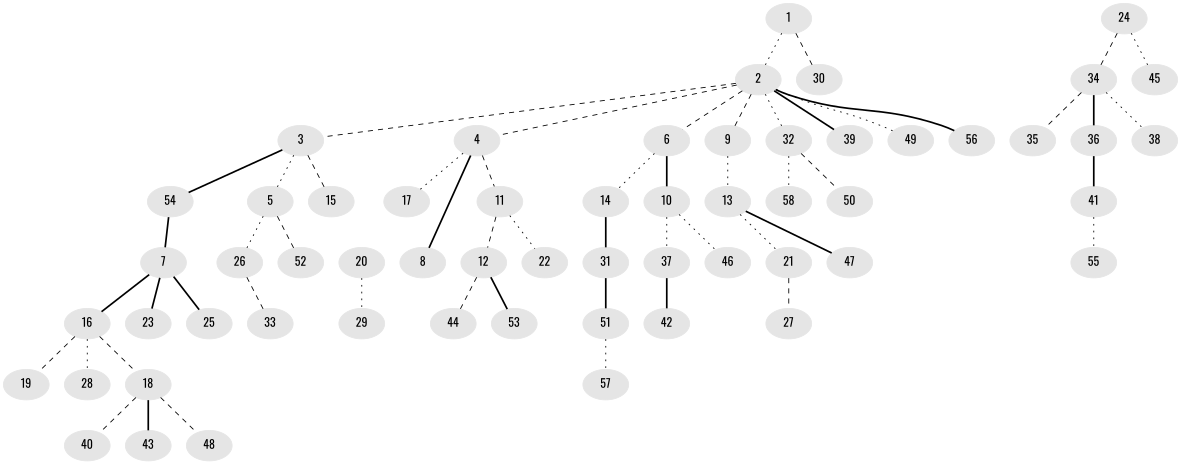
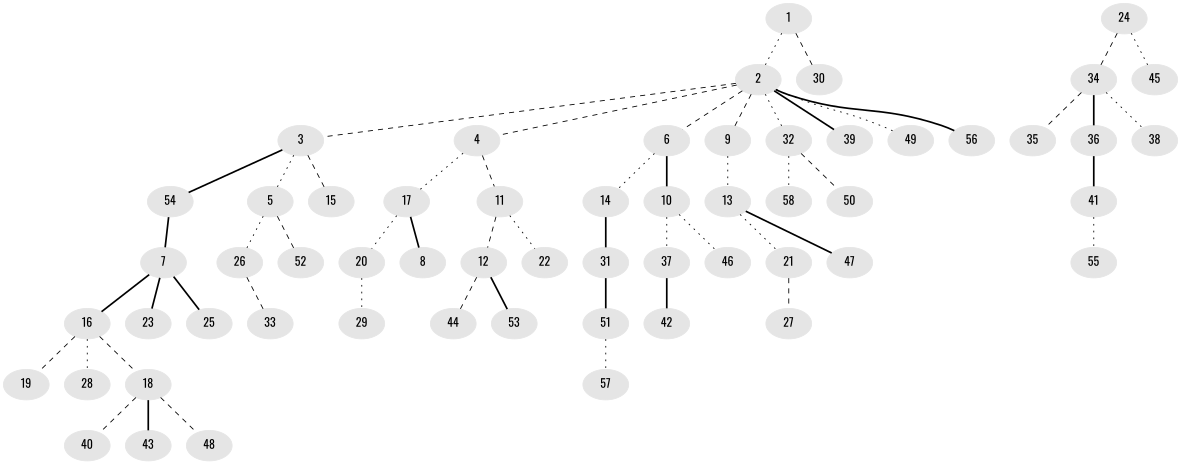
edge "4" -- "8": now "17" -- "8"
edge "17" -- "20": added
